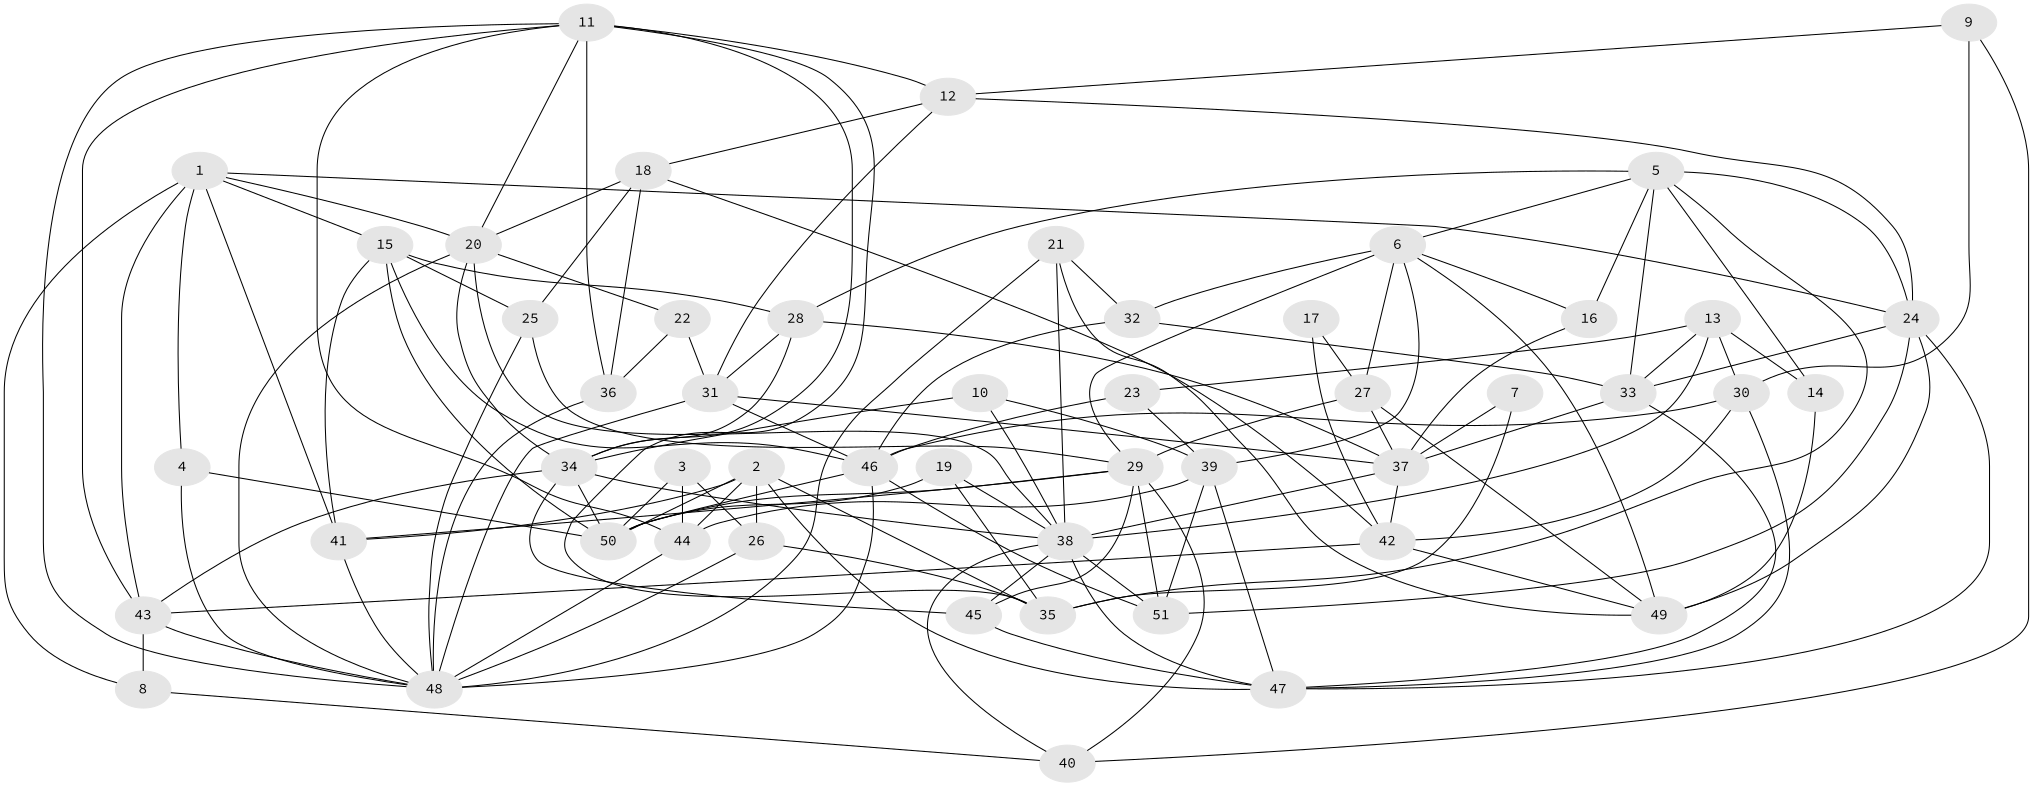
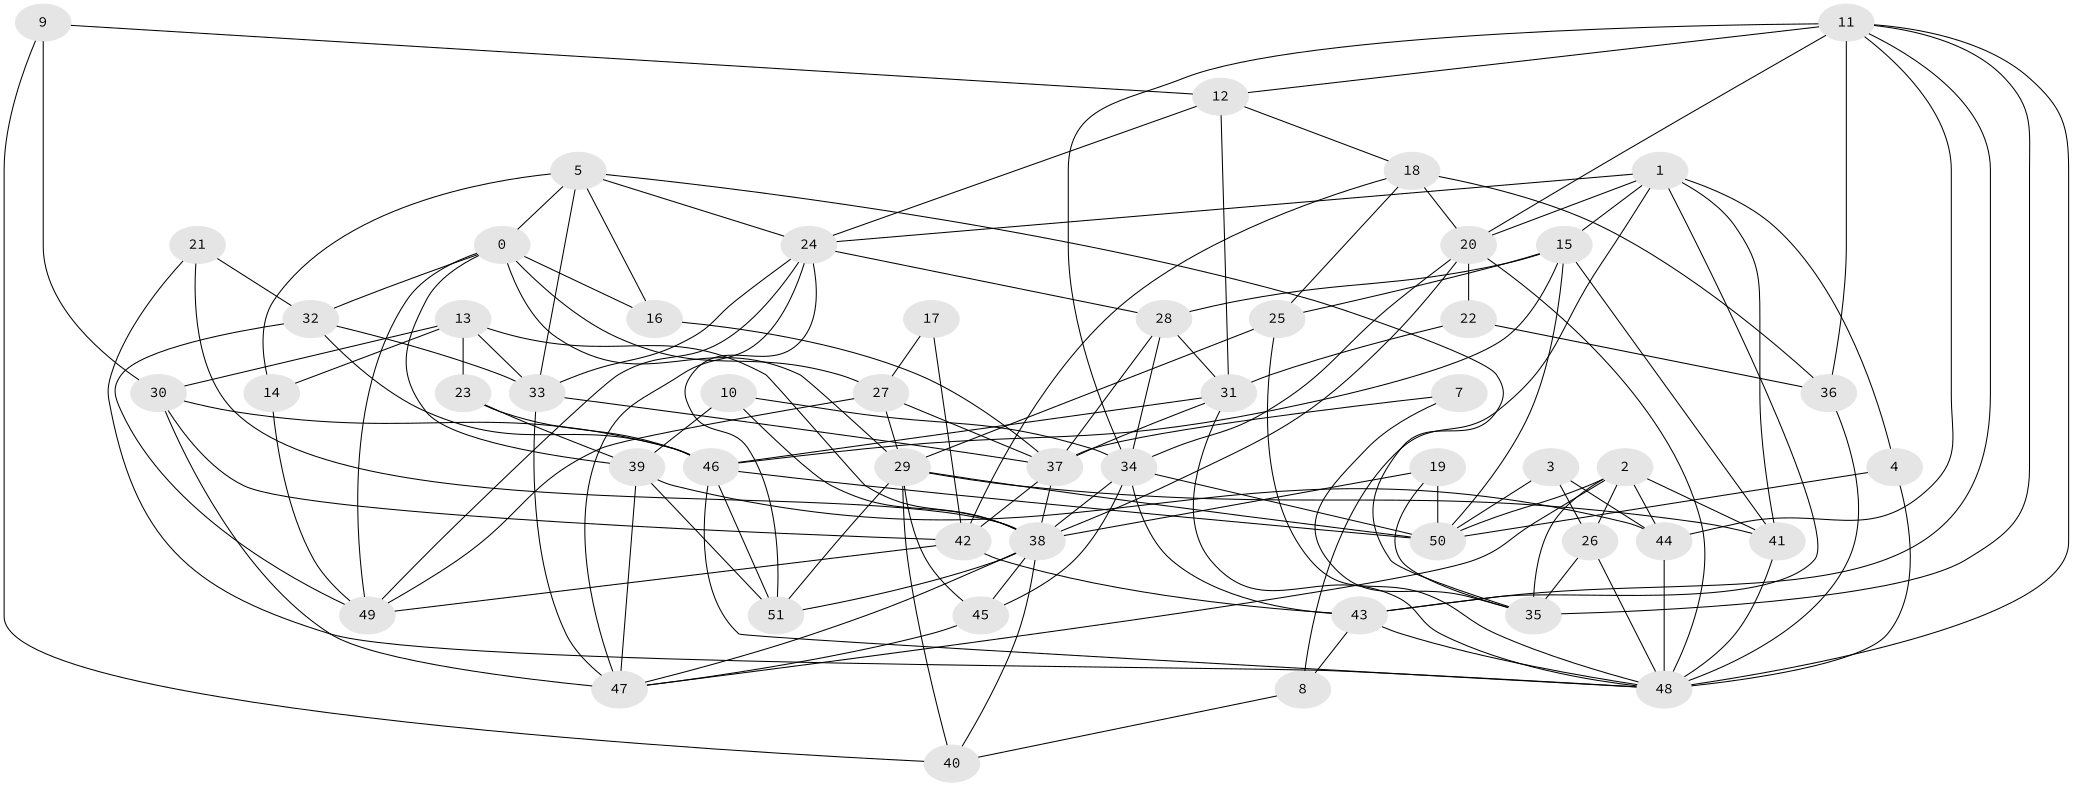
edge "5" -- "28": now "24" -- "28"
node "6": label "6" -> "0"
edge "21" -- "49": now "32" -- "49"
